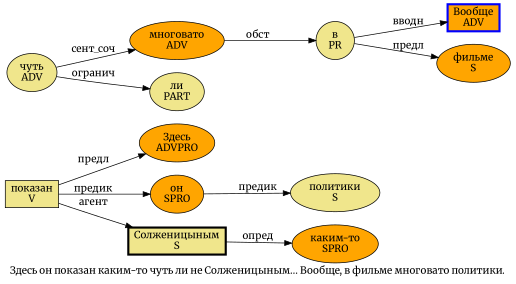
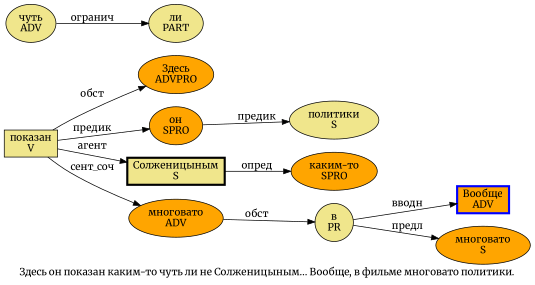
edge "чуть ADV" -> "многовато ADV": now "показан V" -> "многовато ADV"
node "фильме S": label "фильме S" -> "многовато S"
edge "показан V" -> "Здесь ADVPRO": label "предл" -> "обст"
